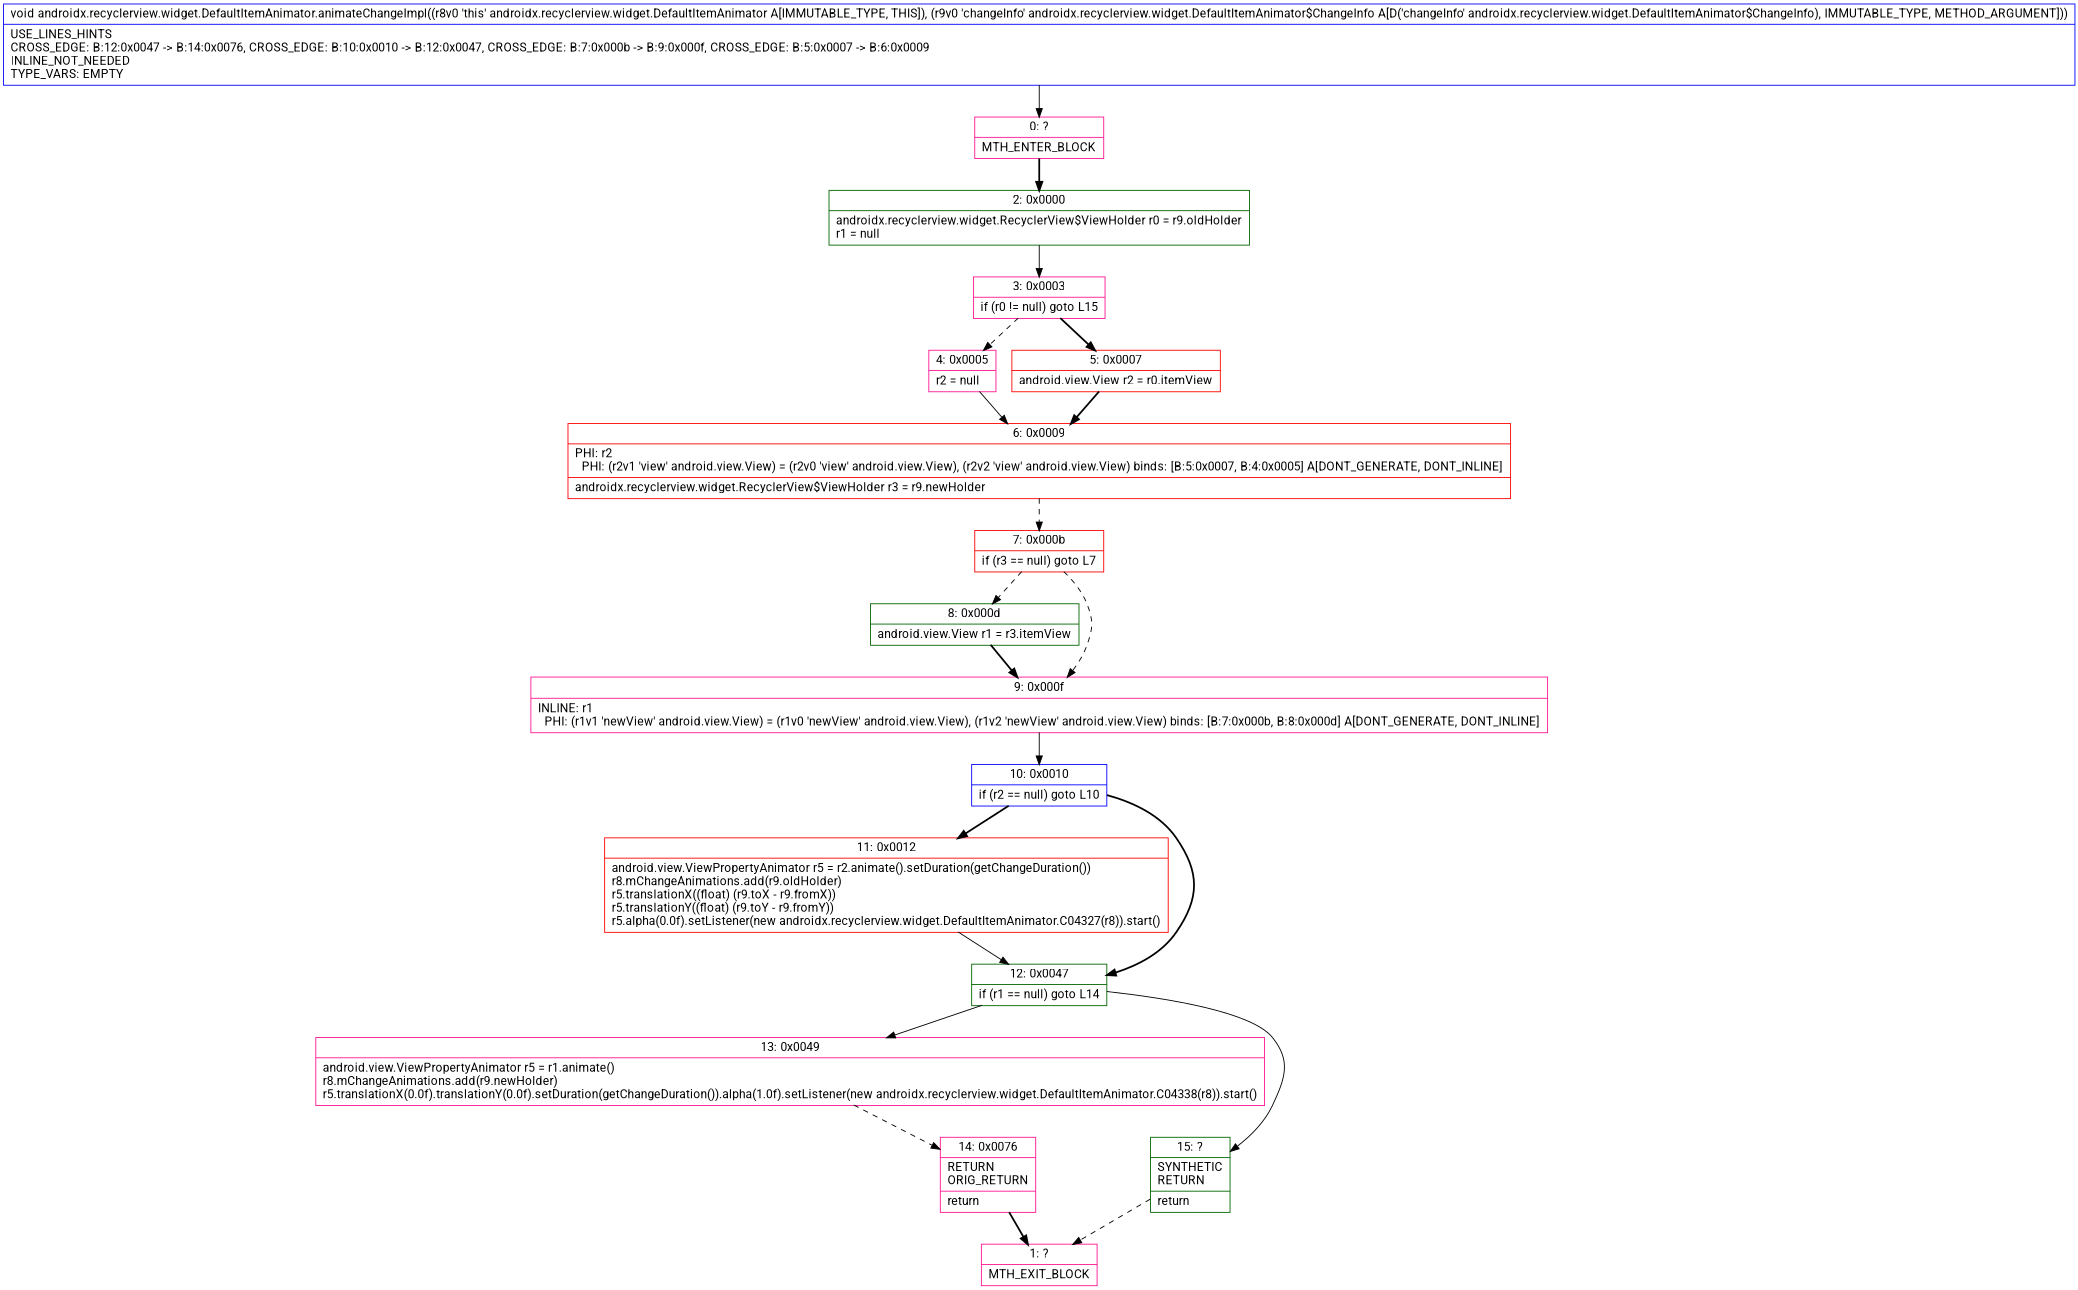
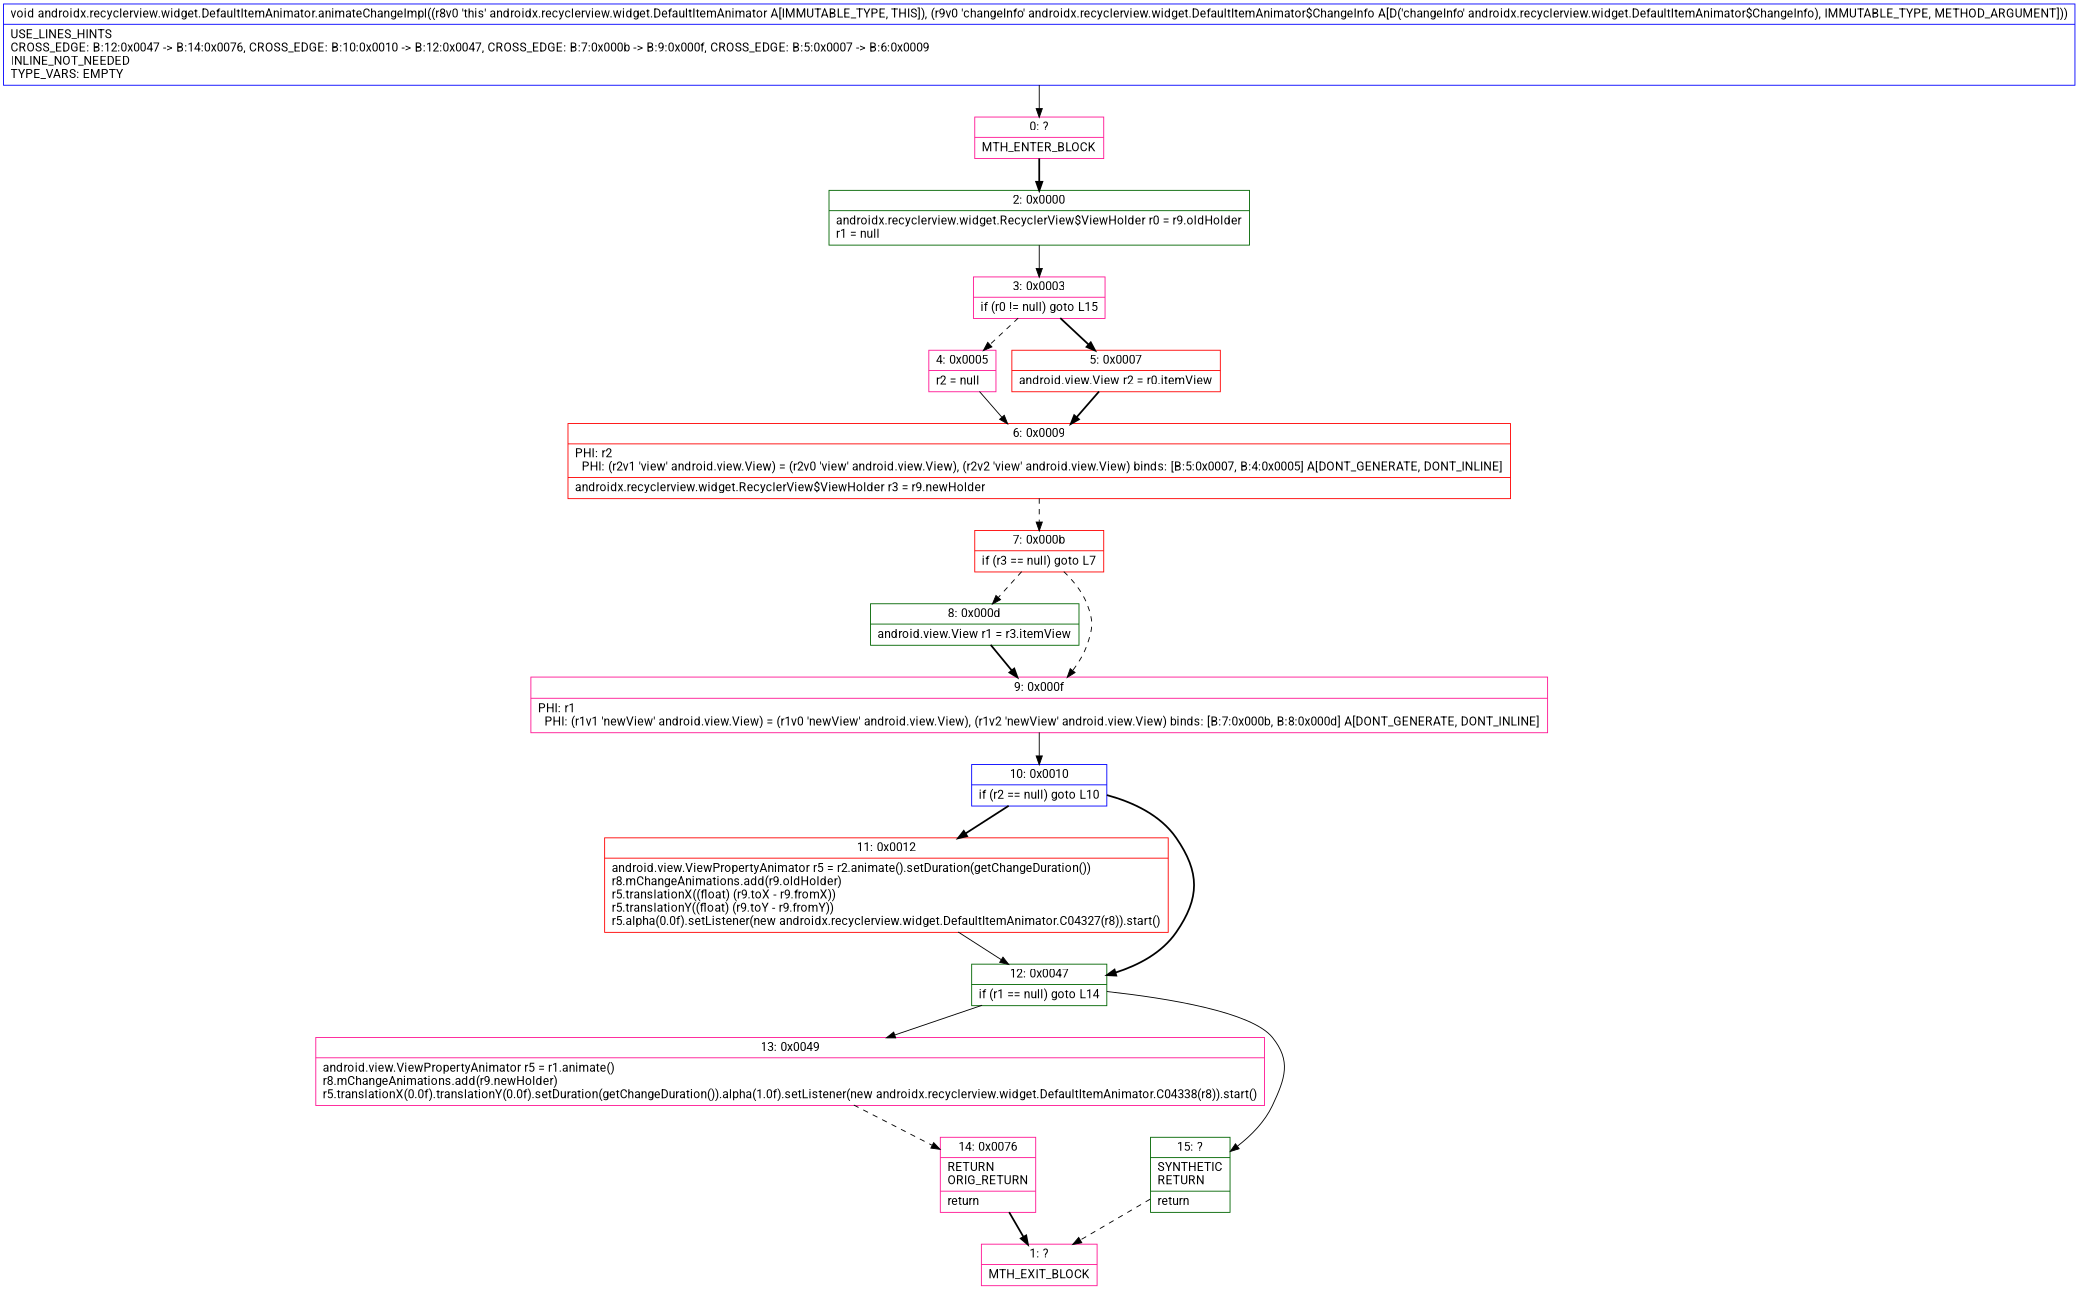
node "9: 0x000f": text "INLINE: r1" -> "PHI: r1"
